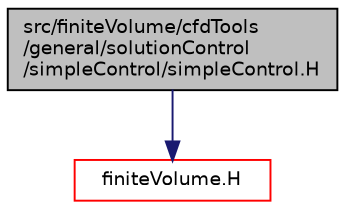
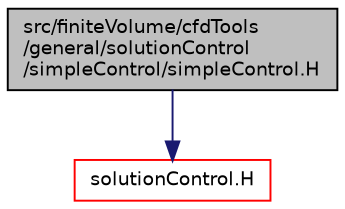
node "finiteVolume.H": label "finiteVolume.H" -> "solutionControl.H"
